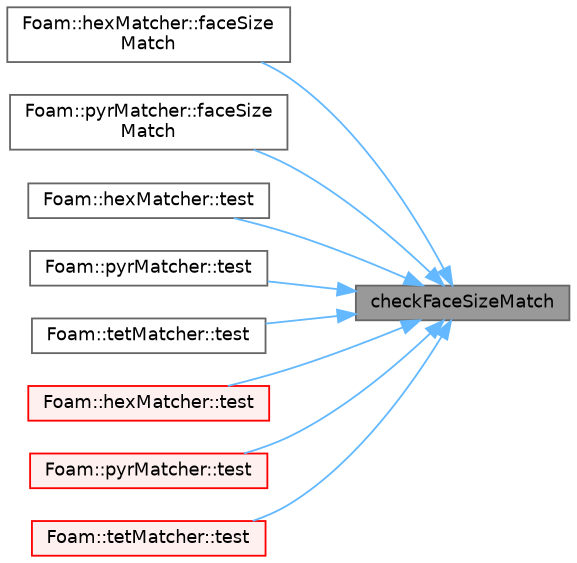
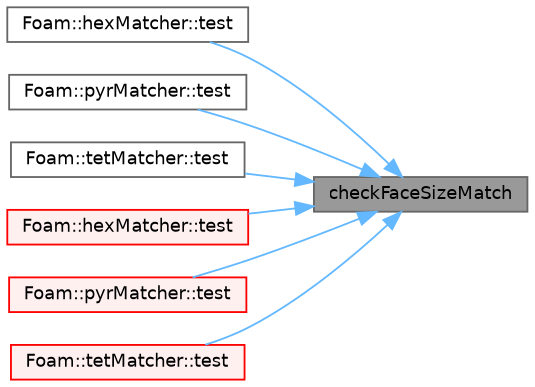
node "Foam::hexMatcher::faceSize Match": removed
node "Foam::pyrMatcher::faceSize Match": removed
